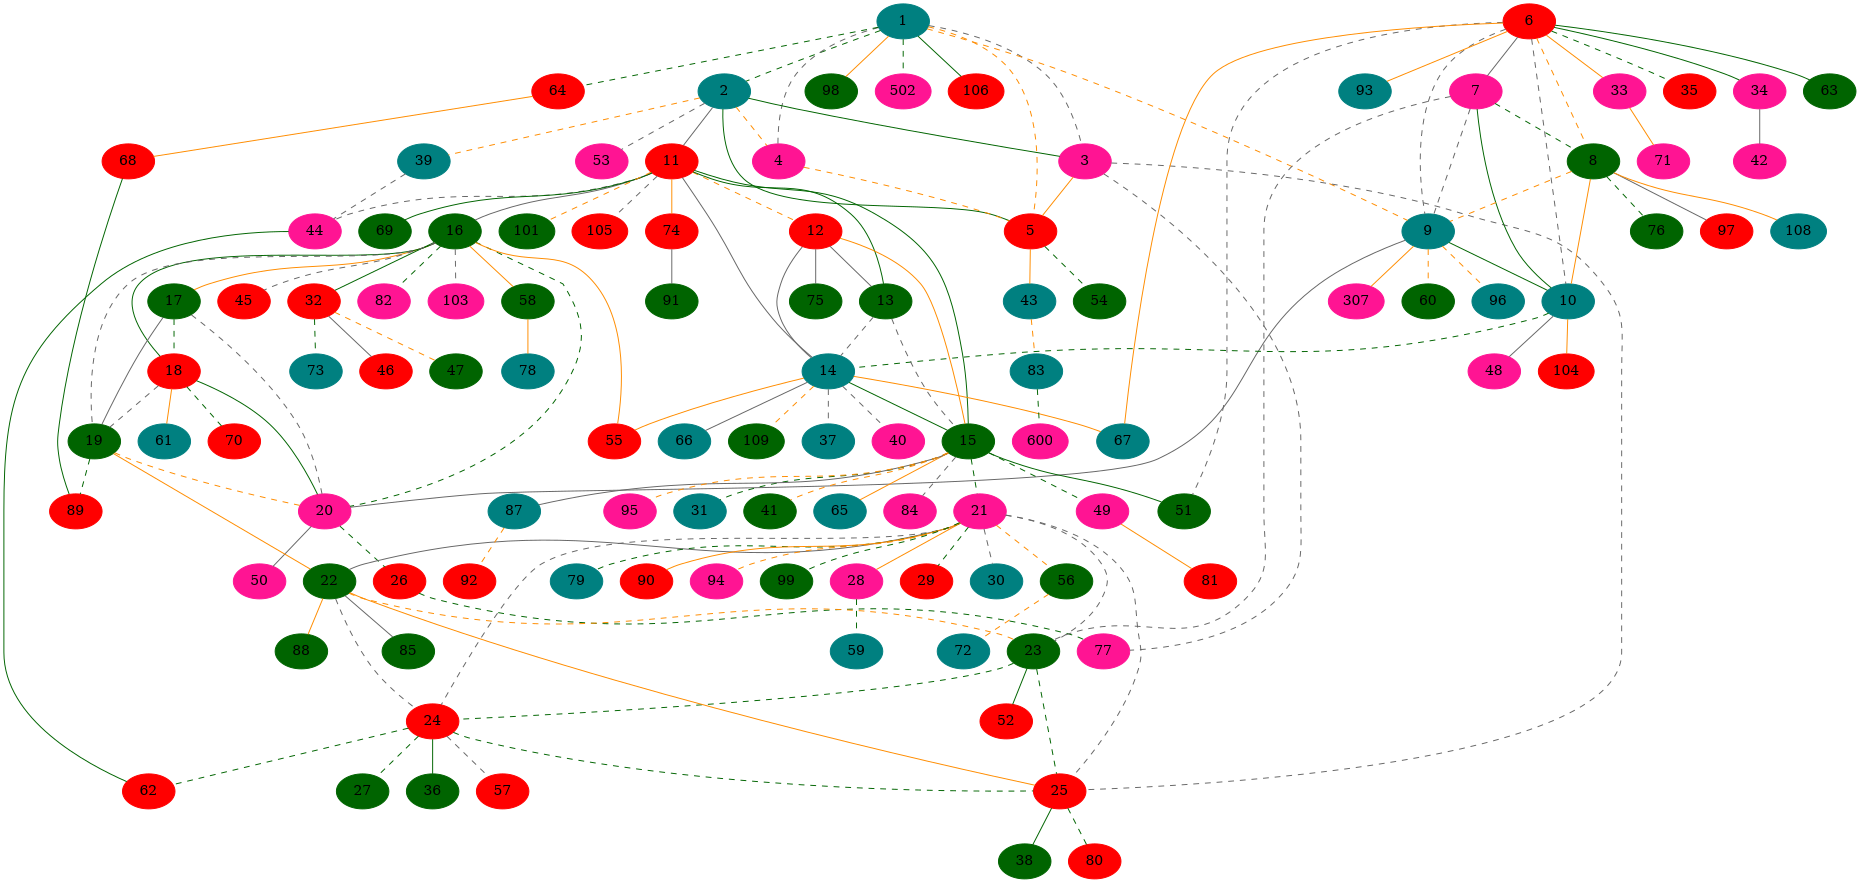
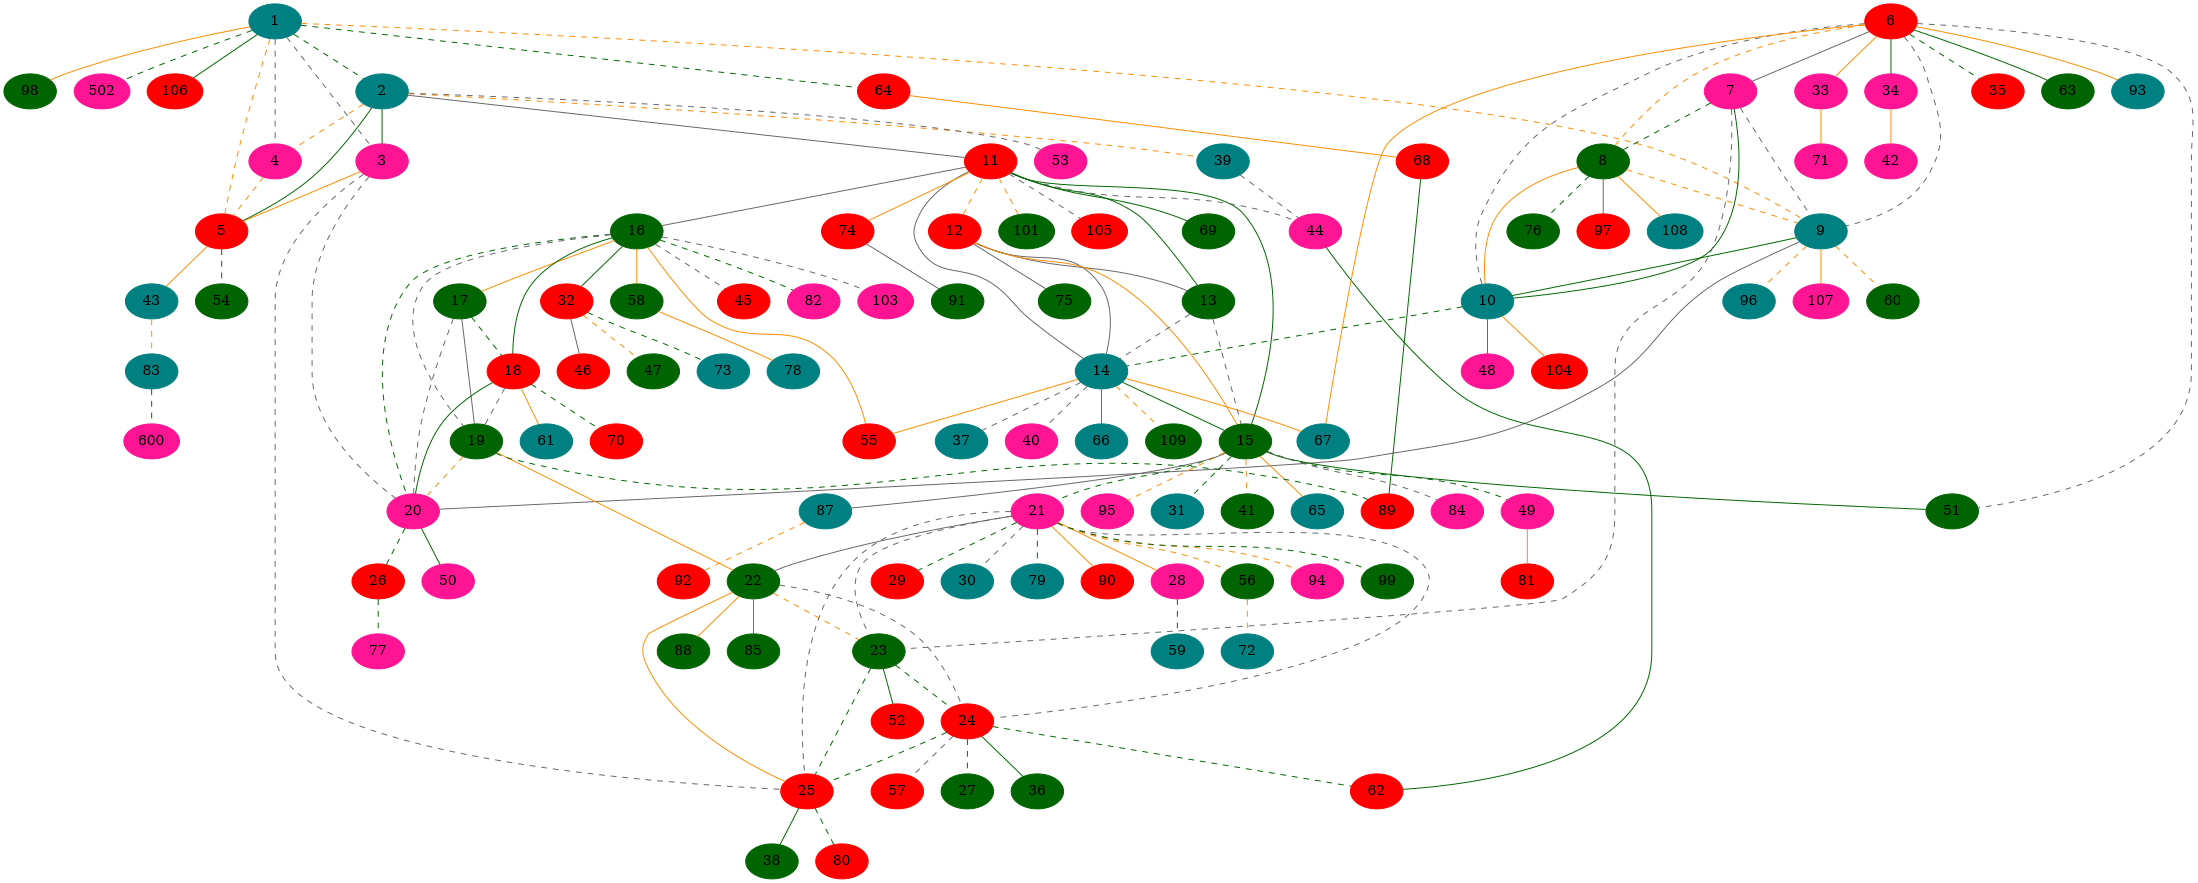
edge "34" -- "42": color gray40 -> darkorange
node "307": label "307" -> "107"
edge "3" -- "77": now "3" -- "20"
edge "20" -- "50": color gray40 -> darkgreen
